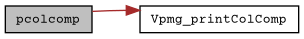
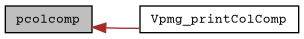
edge "pcolcomp" -> "Vpmg_printColComp": reversed
